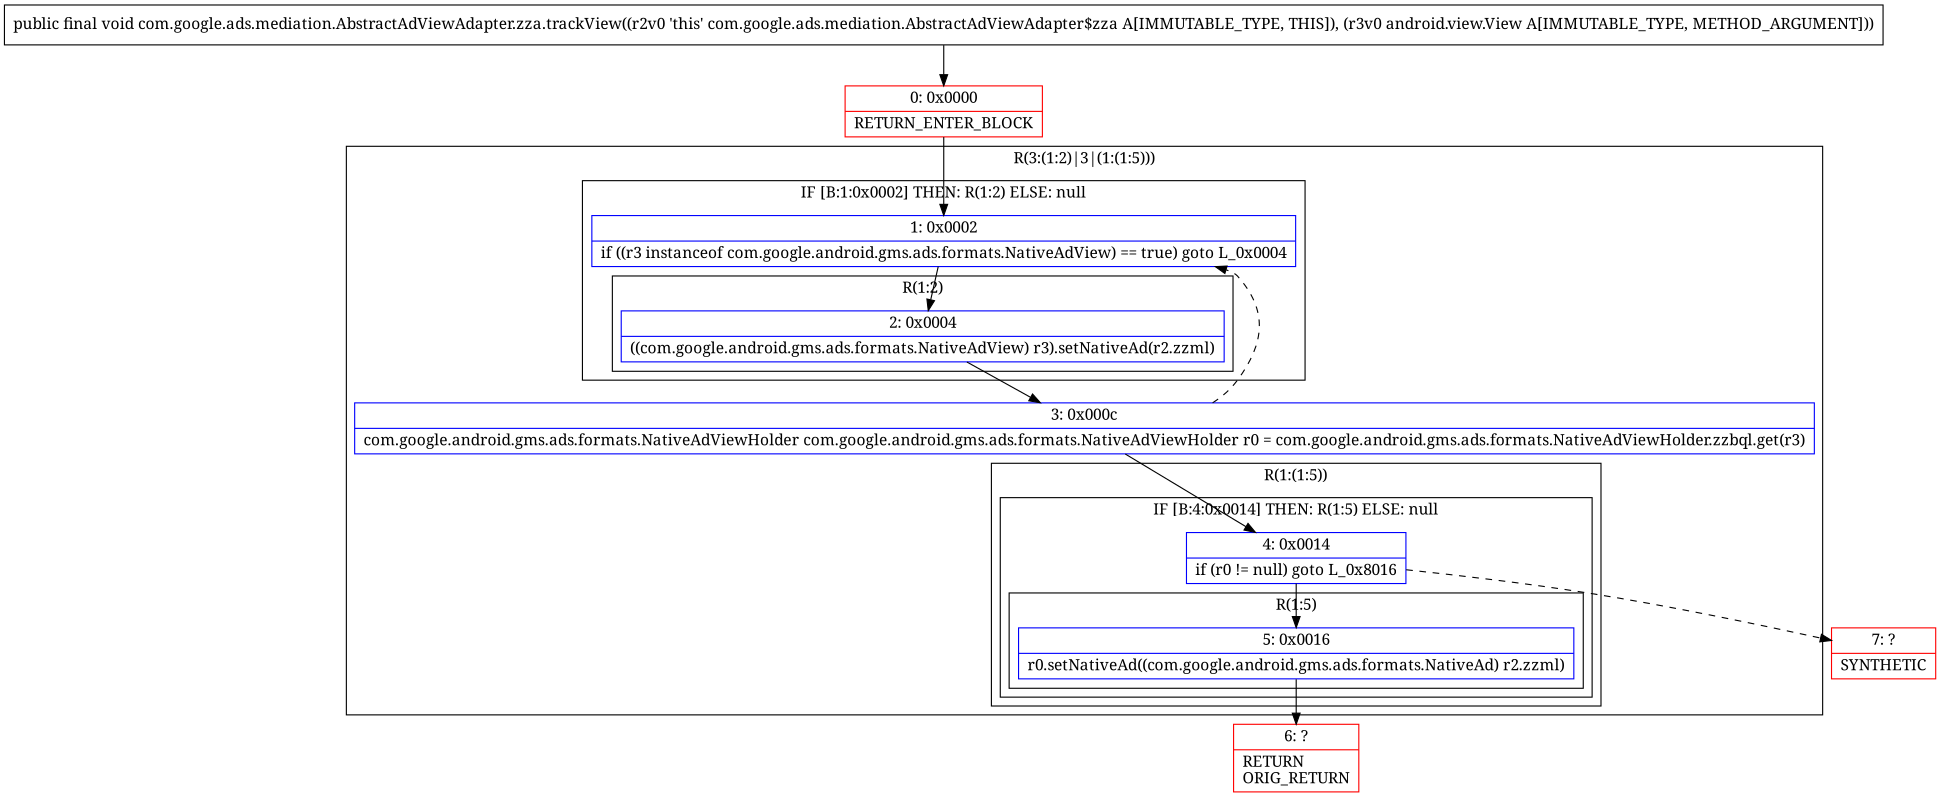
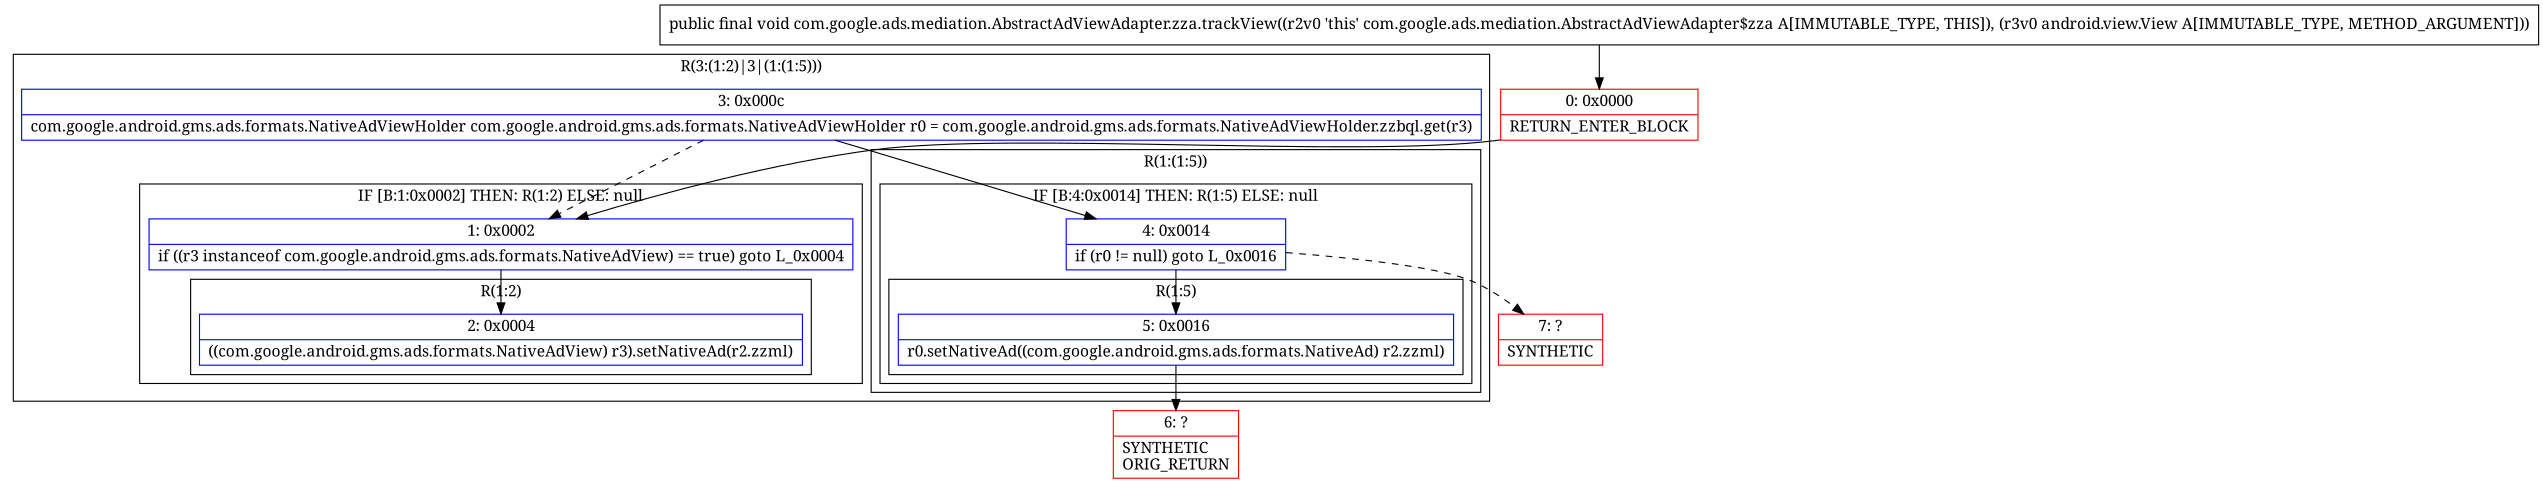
edge "2: 0x0004" -> "3: 0x000c": removed
node "4: 0x0014": text "if (r0 != null) goto L_0x8016" -> "if (r0 != null) goto L_0x0016"
node "6: ?": text "RETURN" -> "SYNTHETIC"
